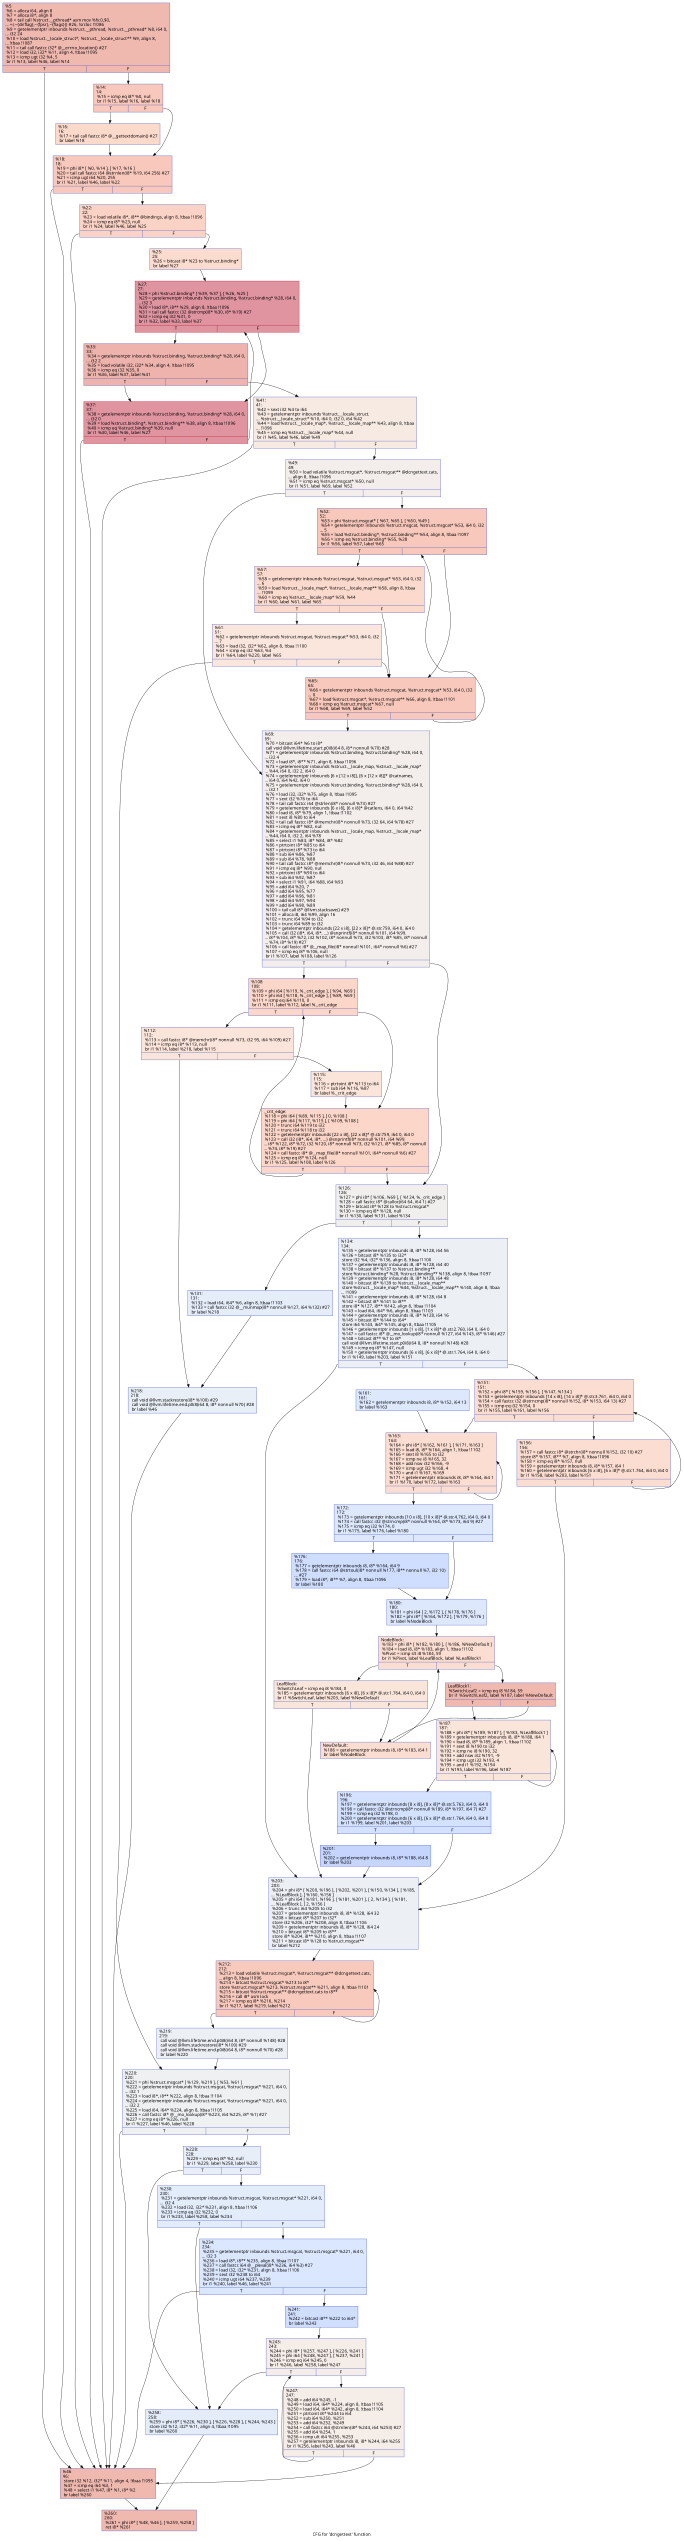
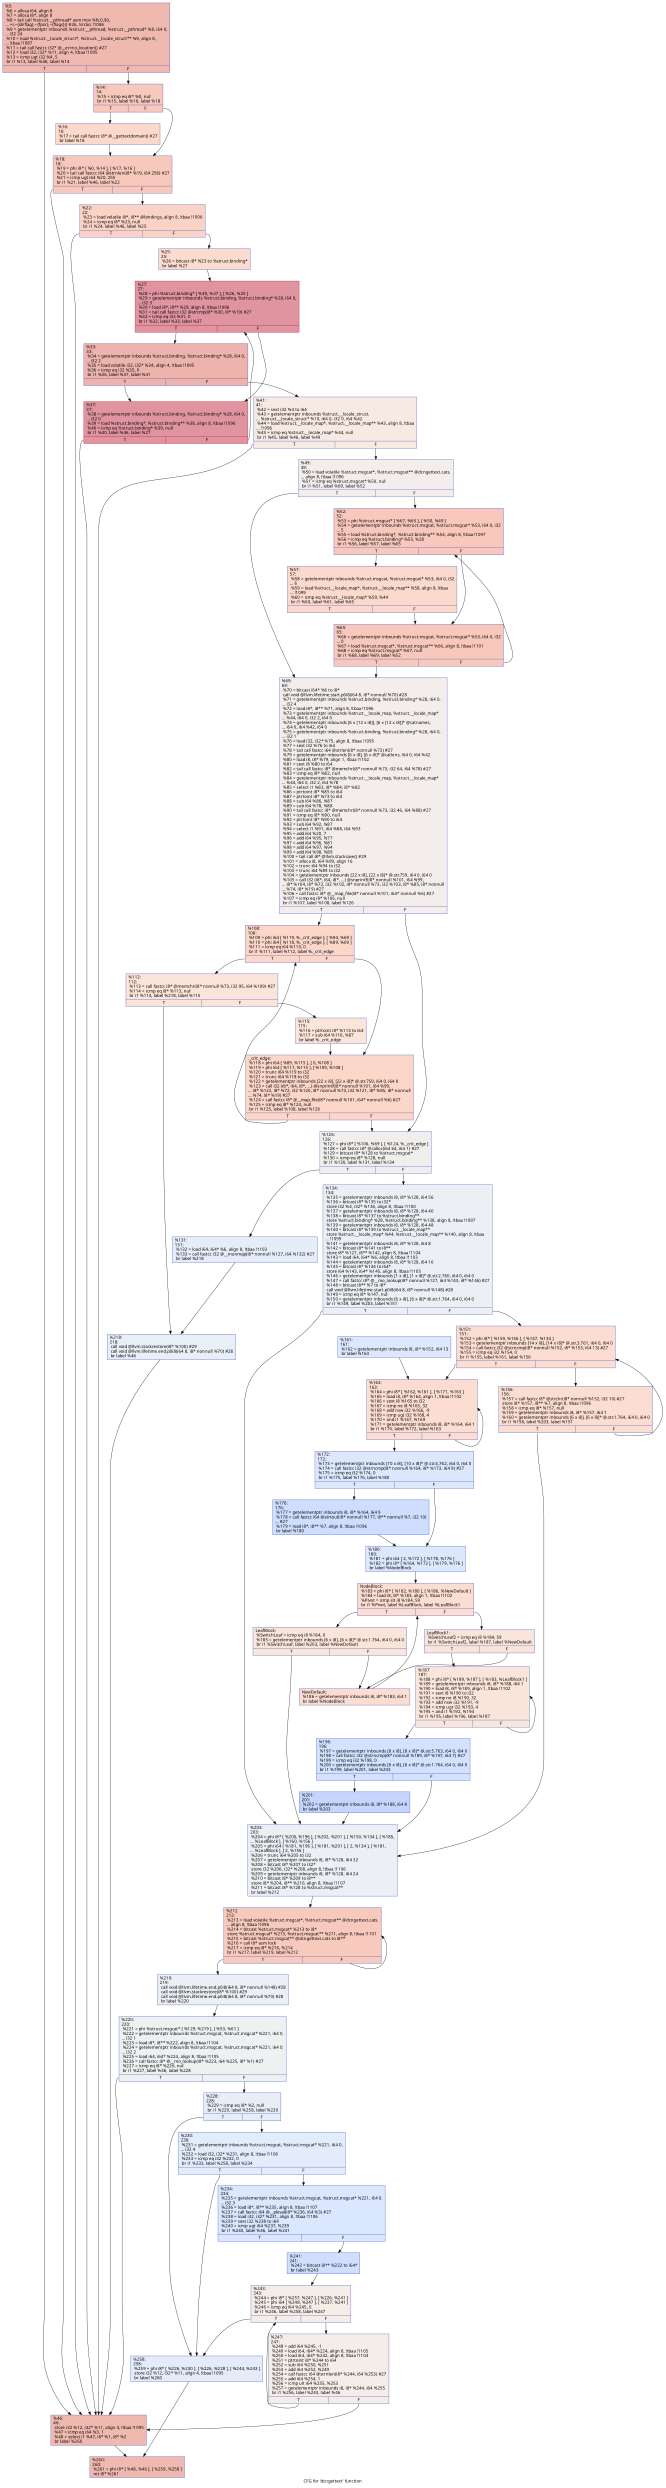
node "%61:": removed
node "LeafBlock1:": fillcolor #de614d70 -> #f4c5ad70
edge "%234:" -> "%46:": removed
